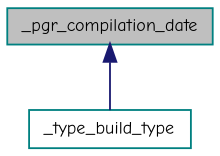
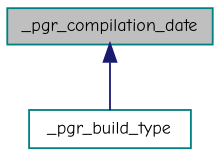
node "_type_build_type": label "_type_build_type" -> "_pgr_build_type"
